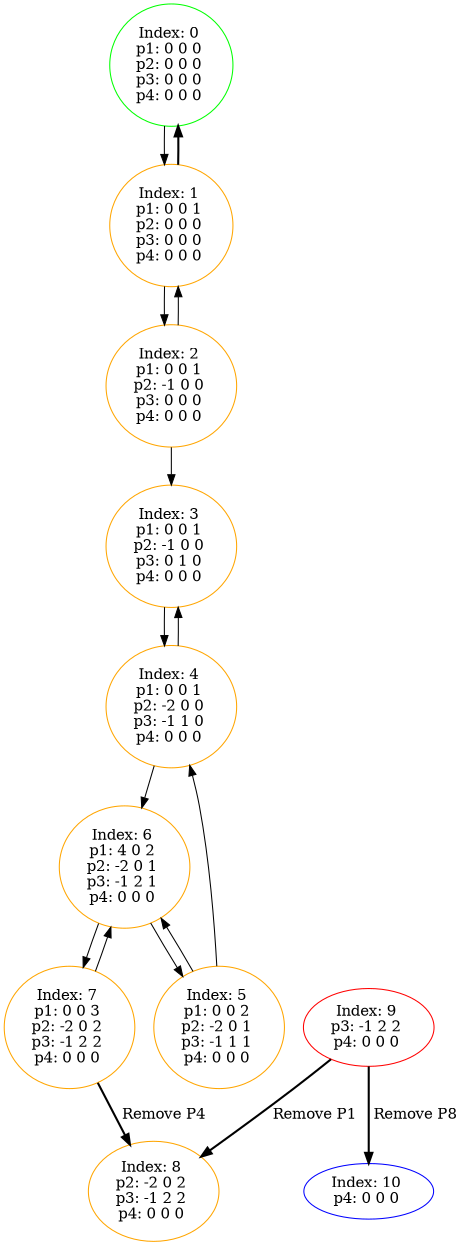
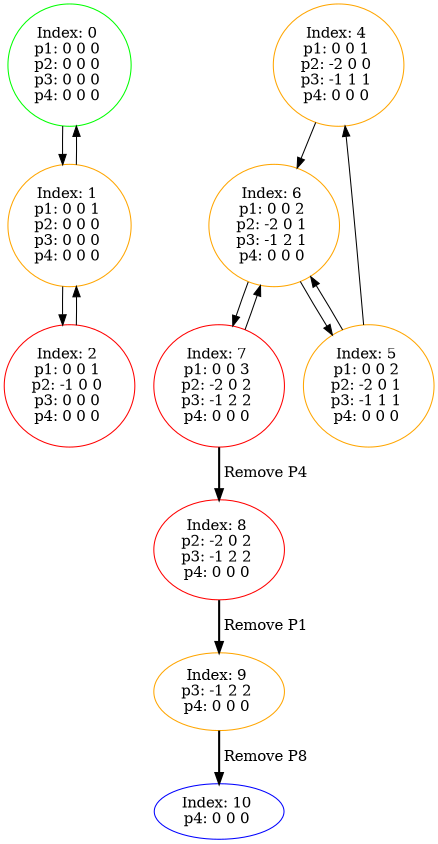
edge "Index: 1 p1: 0 0 1 p2: 0 0 0 p3: 0 0 0 p4: 0 0 0" -> "Index: 0 p1: 0 0 0 p2: 0 0 0 p3: 0 0 0 p4: 0 0 0": style bold -> solid
node "Index: 2 p1: 0 0 1 p2: -1 0 0 p3: 0 0 0 p4: 0 0 0": color orange -> red
node "Index: 3 p1: 0 0 1 p2: -1 0 0 p3: 0 1 0 p4: 0 0 0": removed
node "Index: 4 p1: 0 0 1 p2: -2 0 0 p3: -1 1 0 p4: 0 0 0": label "Index: 4 p1: 0 0 1 p2: -2 0 0 p3: -1 1 0 p4: 0 0 0" -> "Index: 4 p1: 0 0 1 p2: -2 0 0 p3: -1 1 1 p4: 0 0 0"
node "Index: 6 p1: 4 0 2 p2: -2 0 1 p3: -1 2 1 p4: 0 0 0": label "Index: 6 p1: 4 0 2 p2: -2 0 1 p3: -1 2 1 p4: 0 0 0" -> "Index: 6 p1: 0 0 2 p2: -2 0 1 p3: -1 2 1 p4: 0 0 0"
node "Index: 7 p1: 0 0 3 p2: -2 0 2 p3: -1 2 2 p4: 0 0 0": color orange -> red
node "Index: 9 p3: -1 2 2 p4: 0 0 0": color red -> orange
edge "Index: 9 p3: -1 2 2 p4: 0 0 0" -> "Index: 8 p2: -2 0 2 p3: -1 2 2 p4: 0 0 0": reversed
node "Index: 8 p2: -2 0 2 p3: -1 2 2 p4: 0 0 0": color orange -> red
